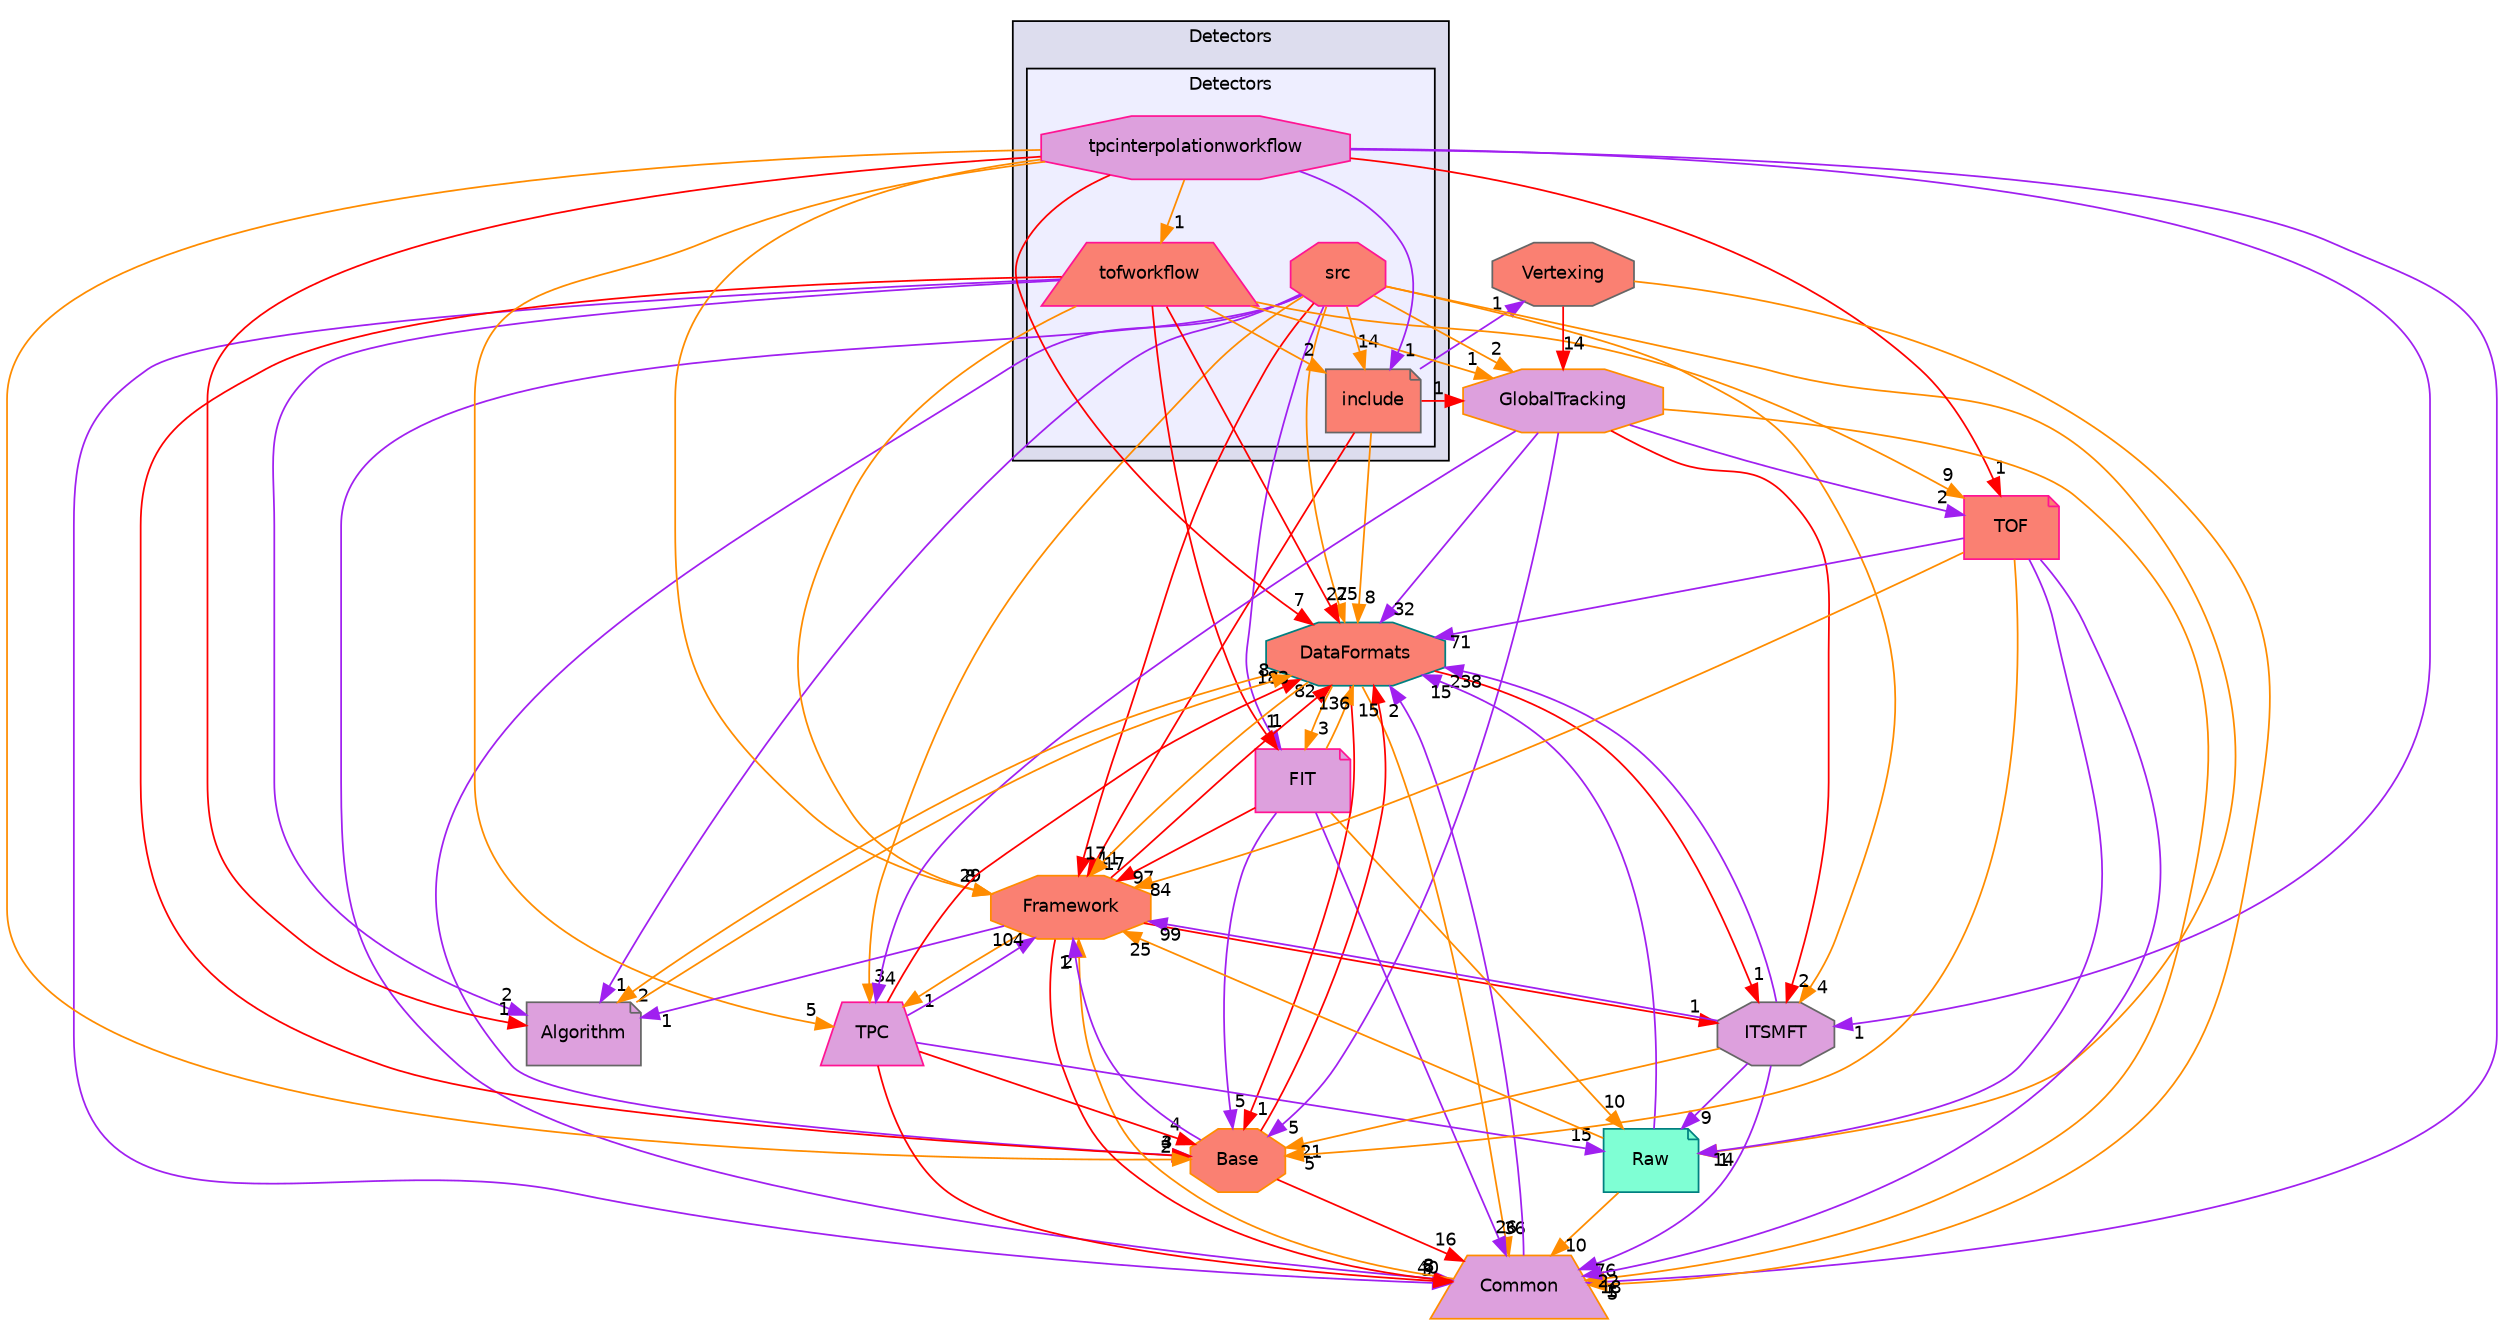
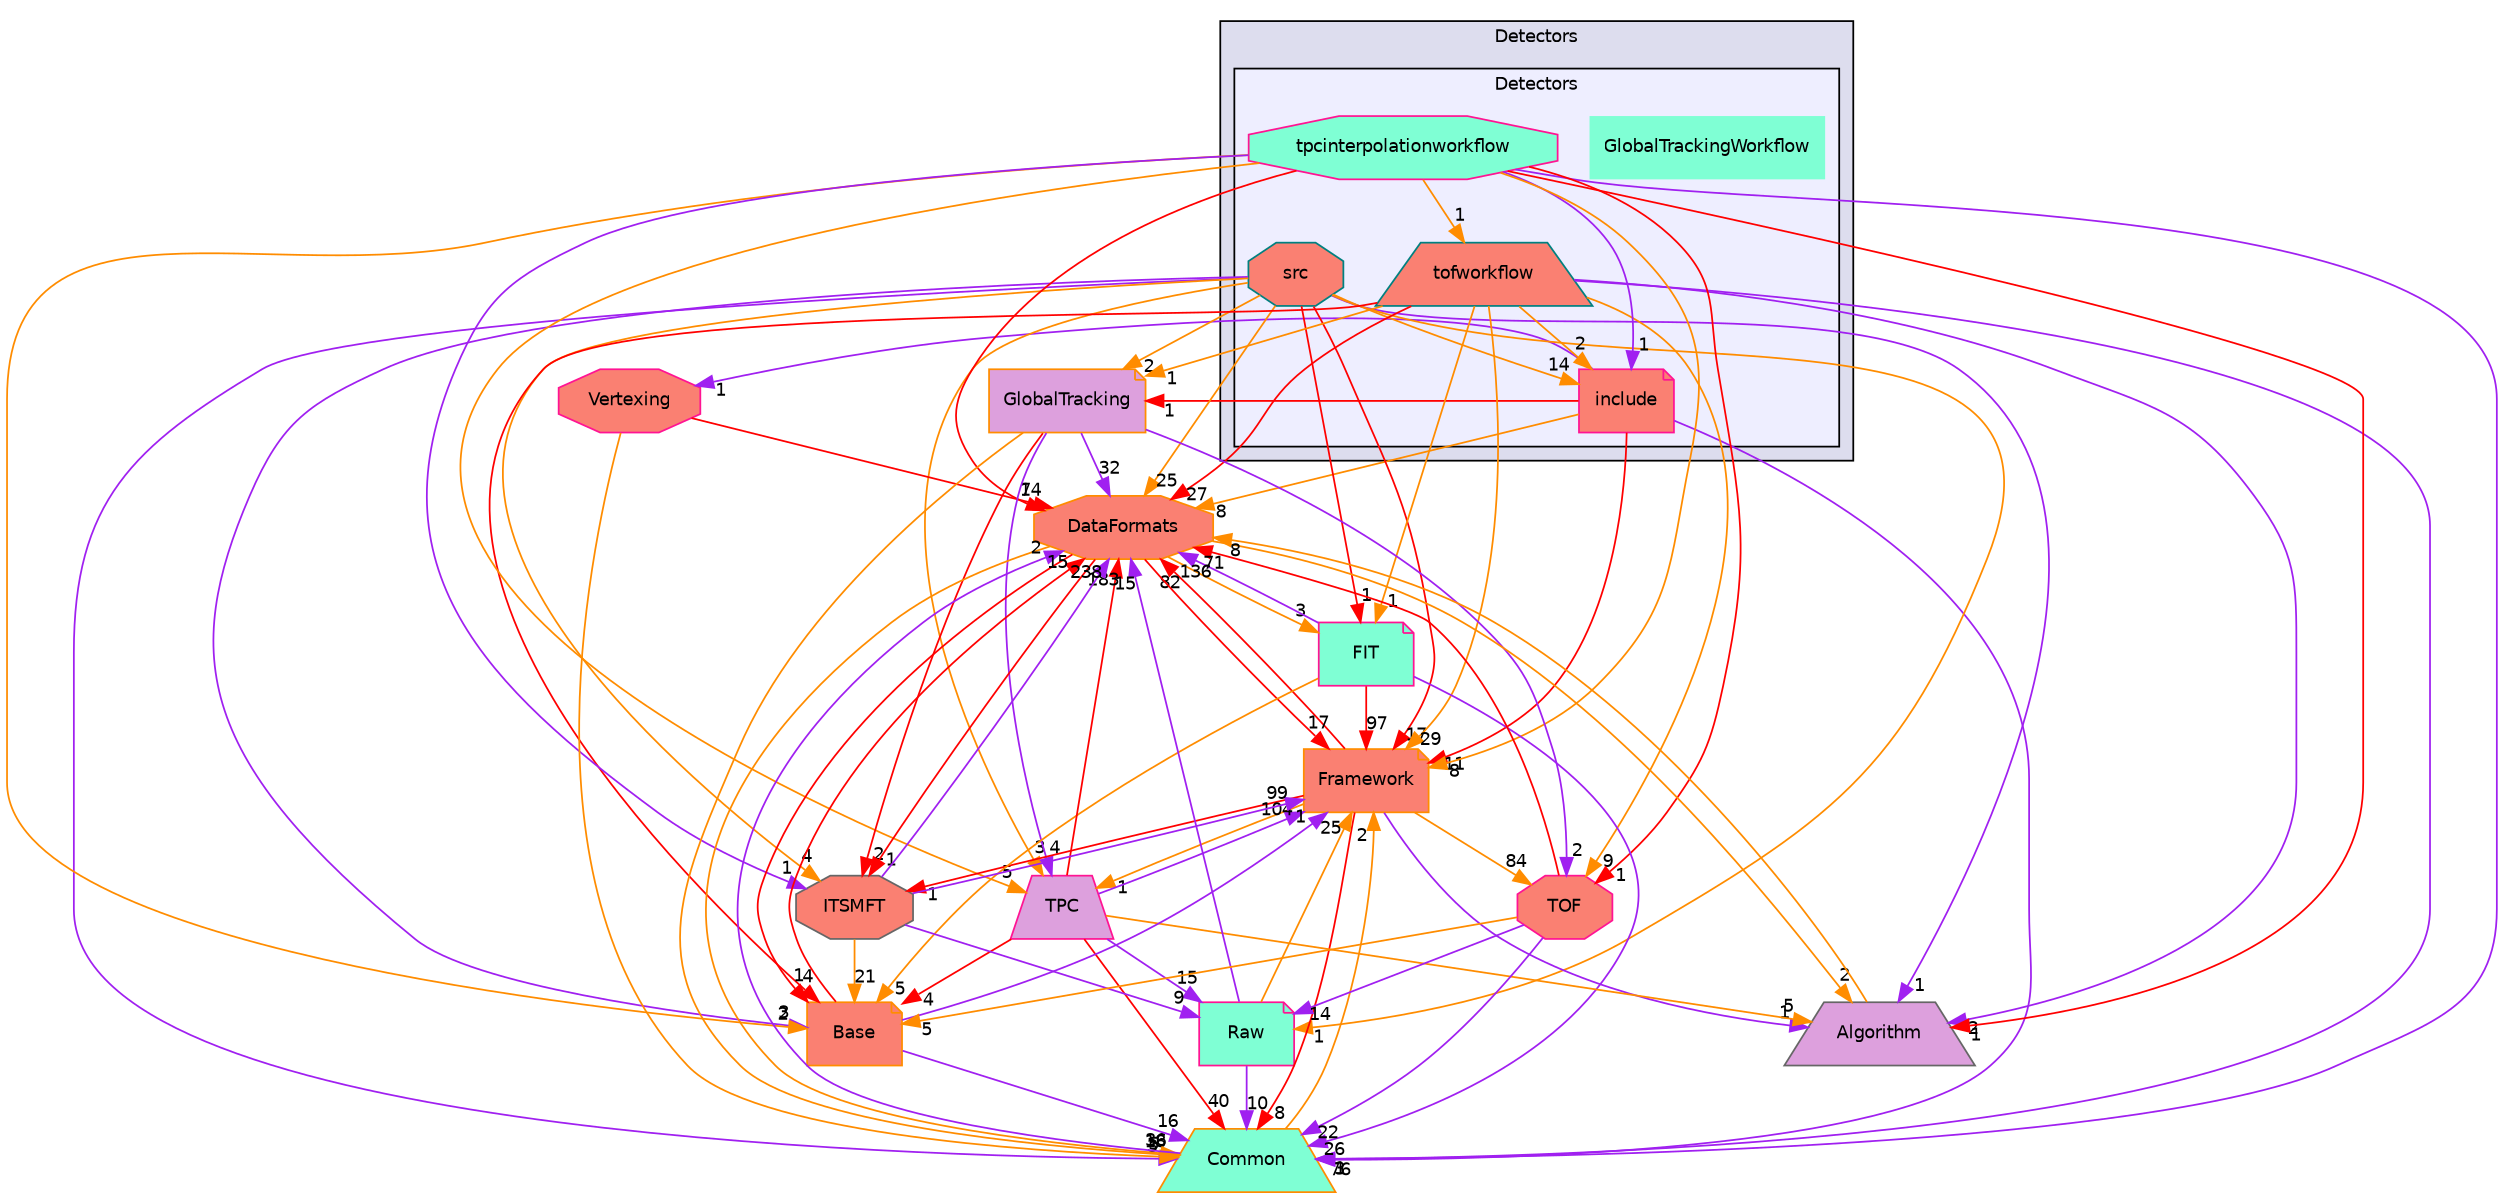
node "tpcinterpolationworkflow": fillcolor plum -> aquamarine
node "GlobalTrackingWorkflow": added
node "tofworkflow": color deeppink -> teal
node "src": color deeppink -> teal
node "Vertexing": color gray40 -> deeppink
edge "Vertexing" -> "GlobalTracking": now "Vertexing" -> "DataFormats"
node "include": color gray40 -> deeppink
node "GlobalTracking": shape octagon -> note
edge "tofworkflow" -> "FIT": color red -> darkorange
edge "src" -> "FIT": color purple -> red
node "TOF": shape note -> octagon
edge "TOF" -> "DataFormats": color purple -> red
node "DataFormats": color teal -> darkorange
edge "FIT" -> "DataFormats": color darkorange -> purple
edge "TOF" -> "Framework": reversed
edge "DataFormats" -> "Framework": color darkorange -> red
node "FIT": fillcolor plum -> aquamarine
edge "GlobalTracking" -> "Base": removed
node "Framework": shape octagon -> note
edge "FIT" -> "Base": color purple -> darkorange
edge "FIT" -> "Raw": removed
edge "TPC" -> "Algorithm": added
node "Algorithm": shape note -> trapezium
node "ITSMFT": fillcolor plum -> salmon
node "Base": shape octagon -> note
node "Raw": color teal -> deeppink
edge "ITSMFT" -> "Common": now "include" -> "Common"
edge "Base" -> "Common": color red -> purple
edge "Raw" -> "Common": color darkorange -> purple
node "Common": fillcolor plum -> aquamarine
